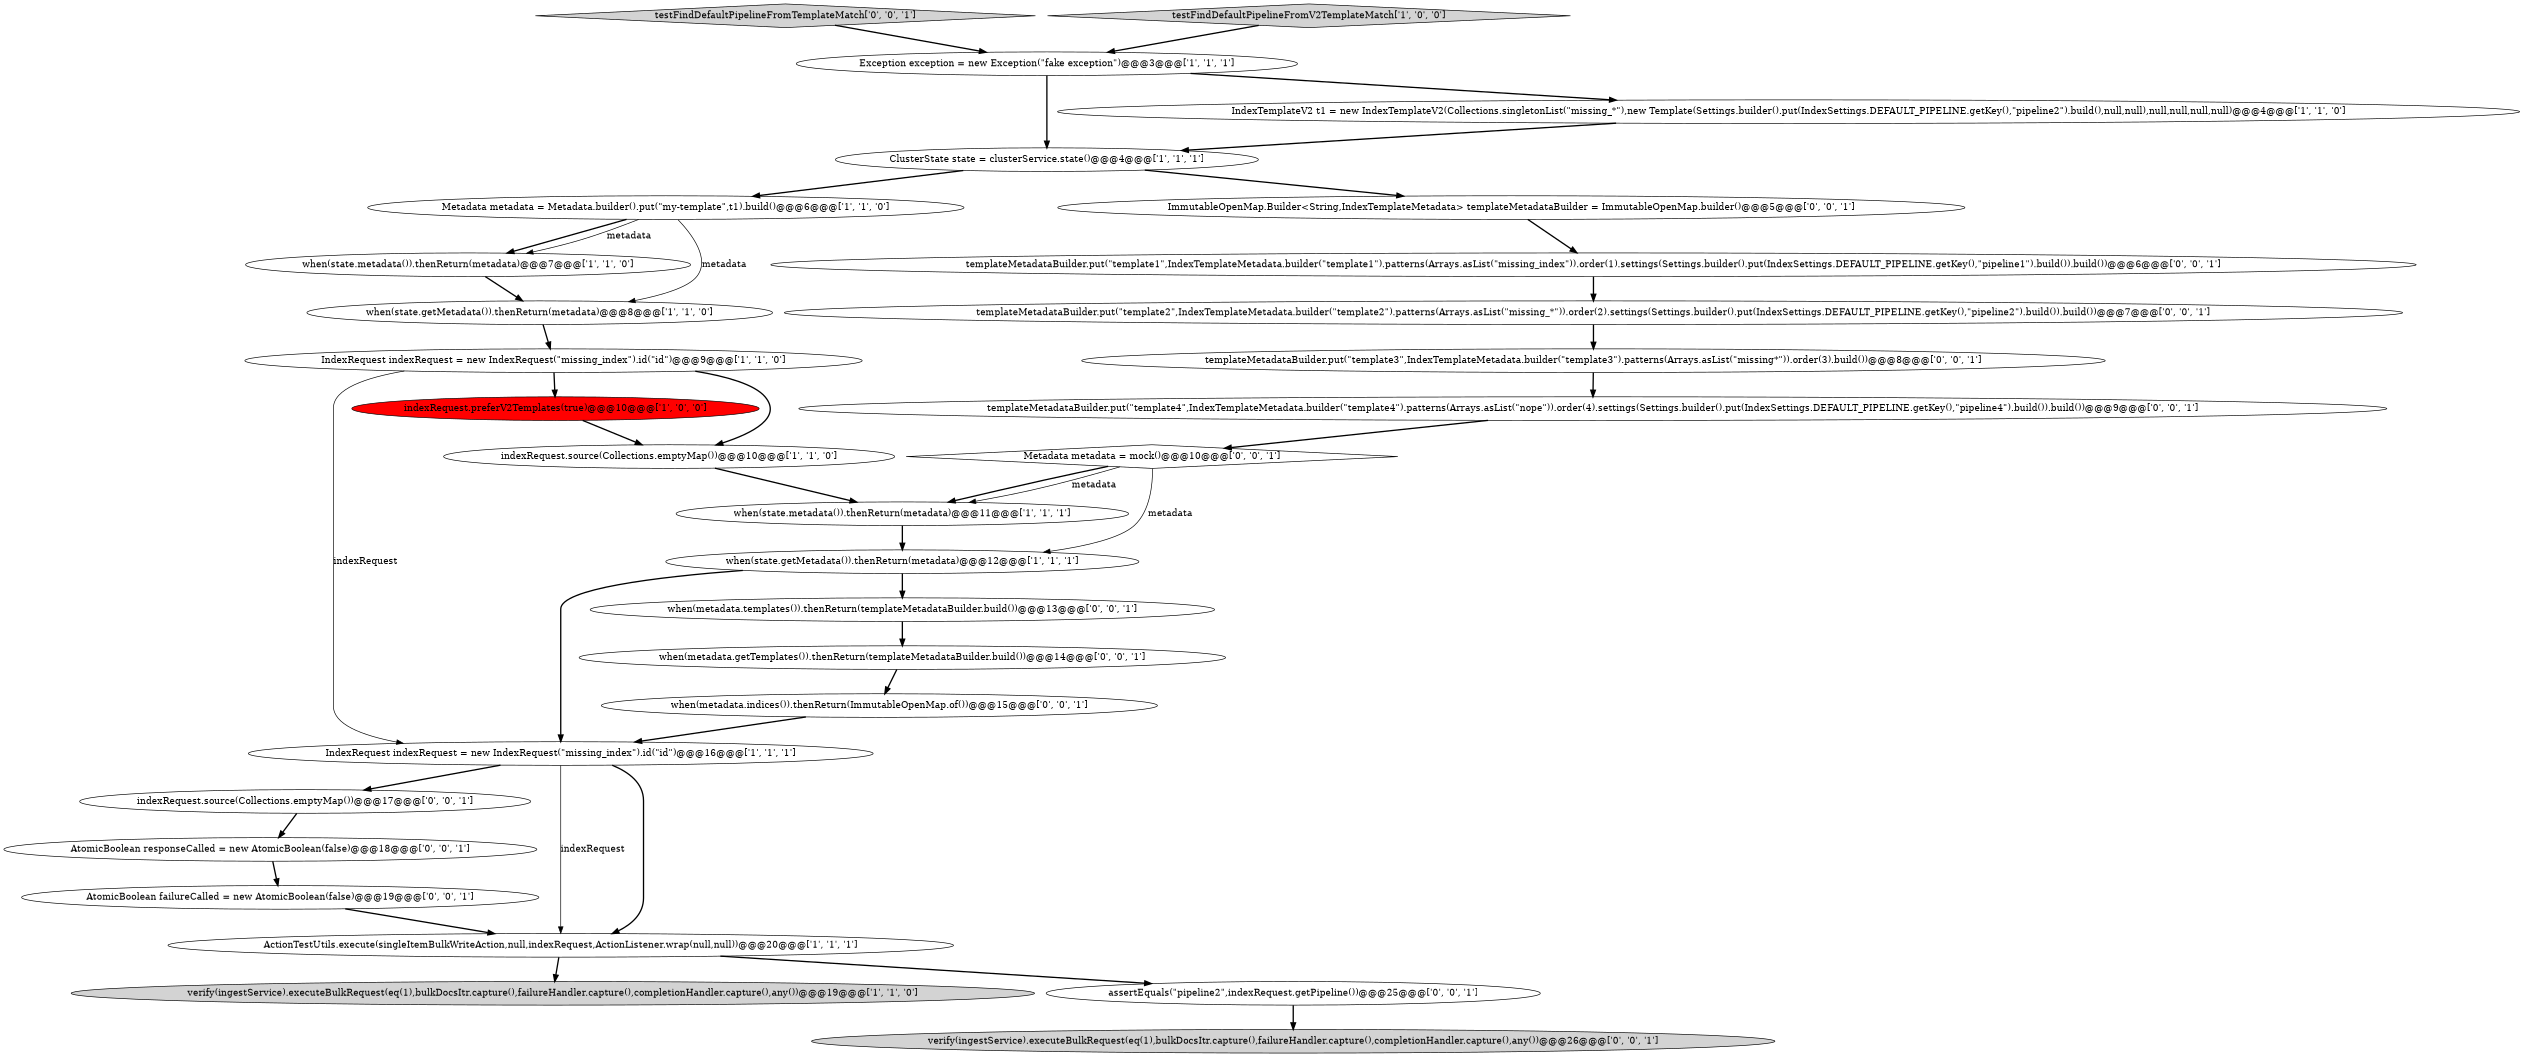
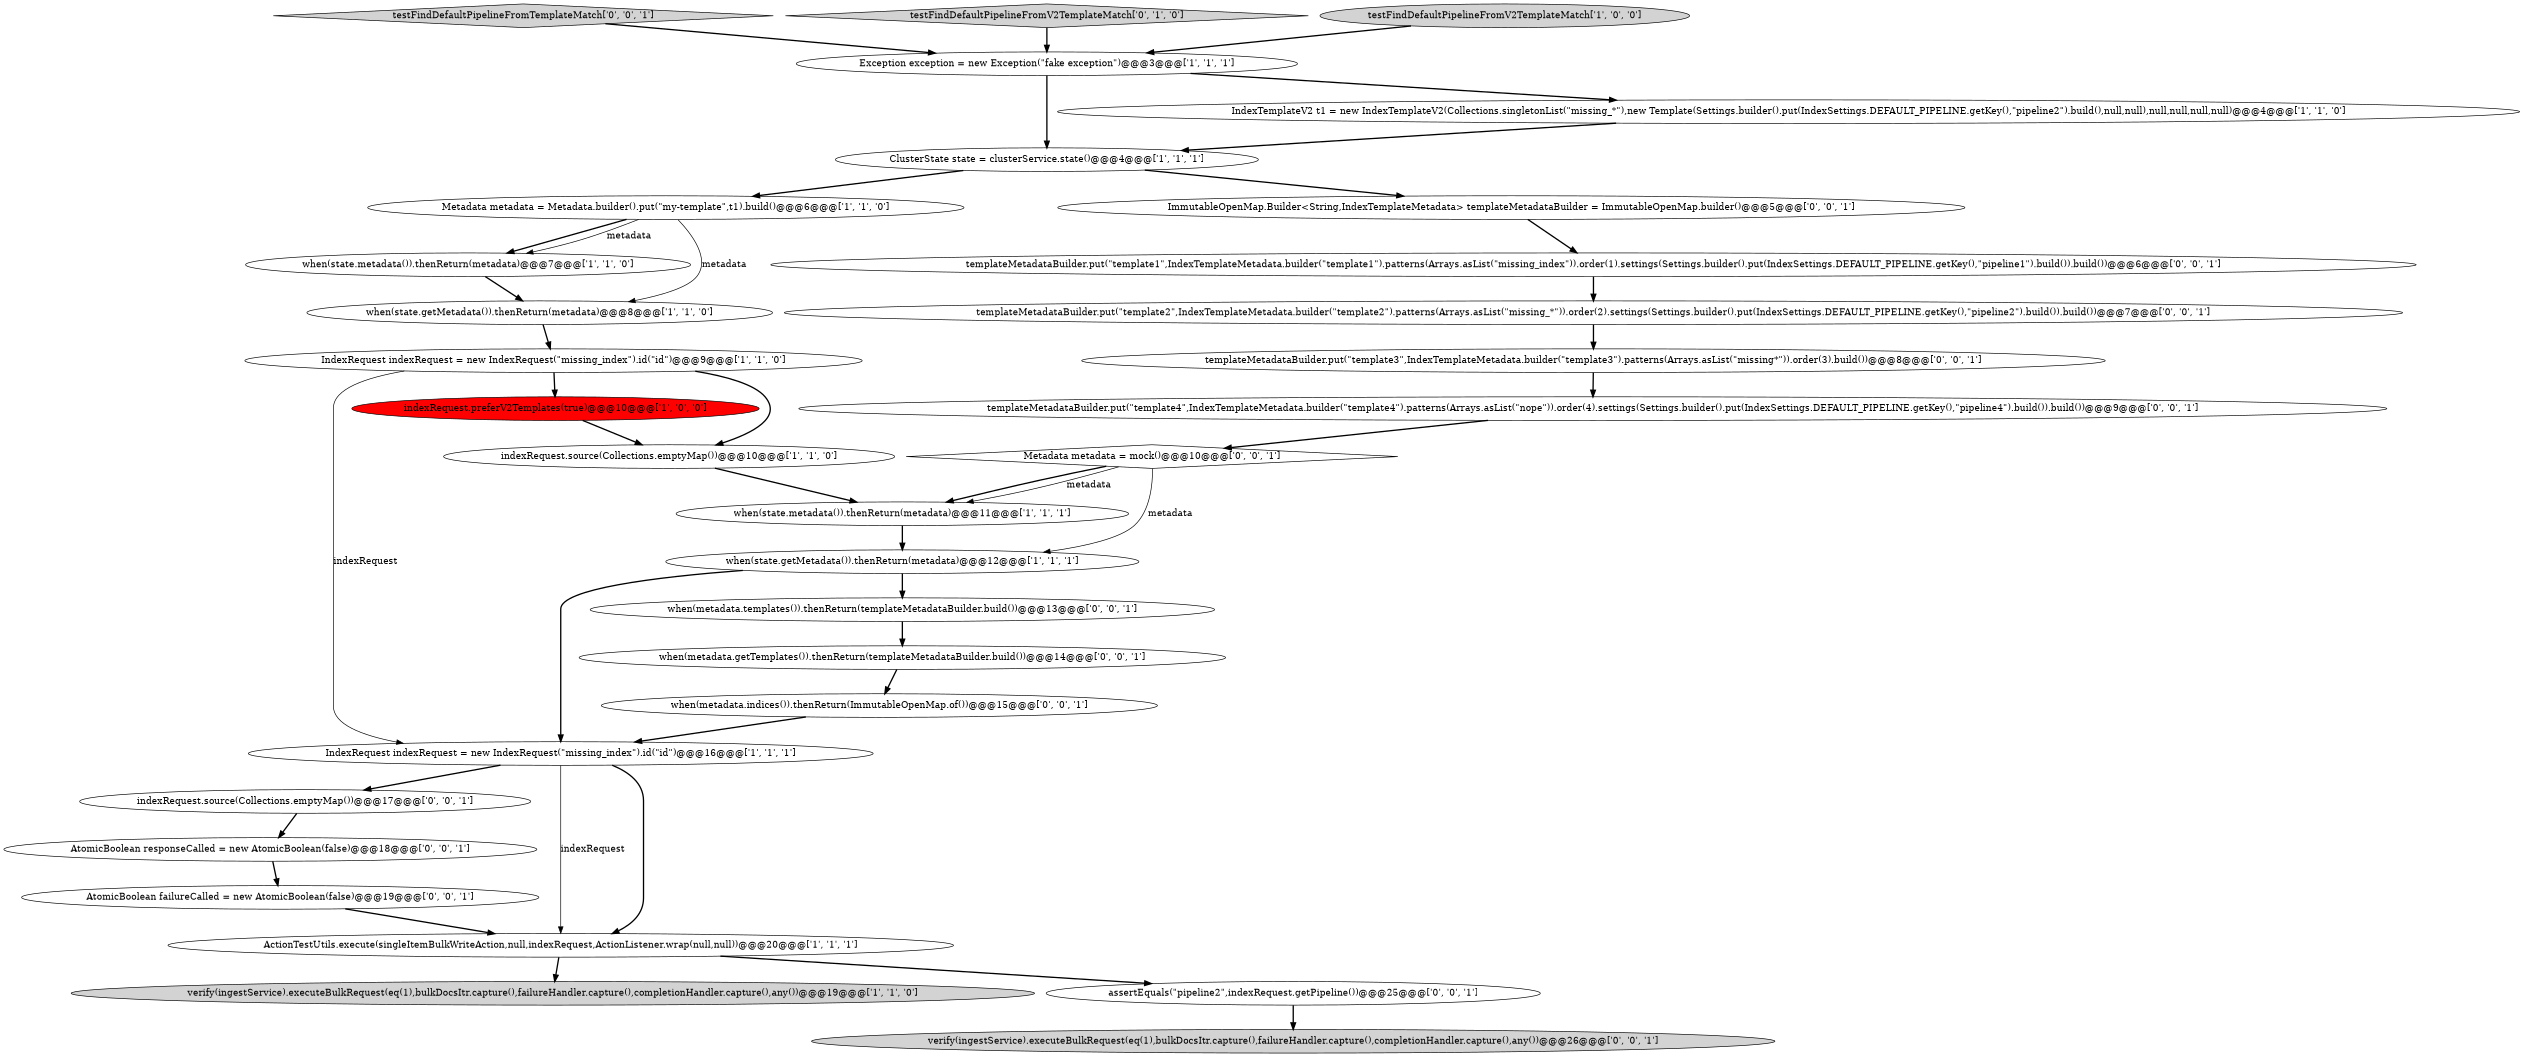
node "testFindDefaultPipelineFromV2TemplateMatch['0', '1', '0']": added
node "testFindDefaultPipelineFromV2TemplateMatch['1', '0', '0']": shape diamond -> ellipse
